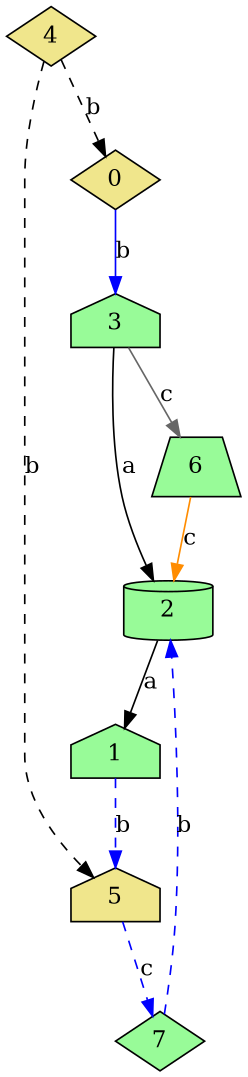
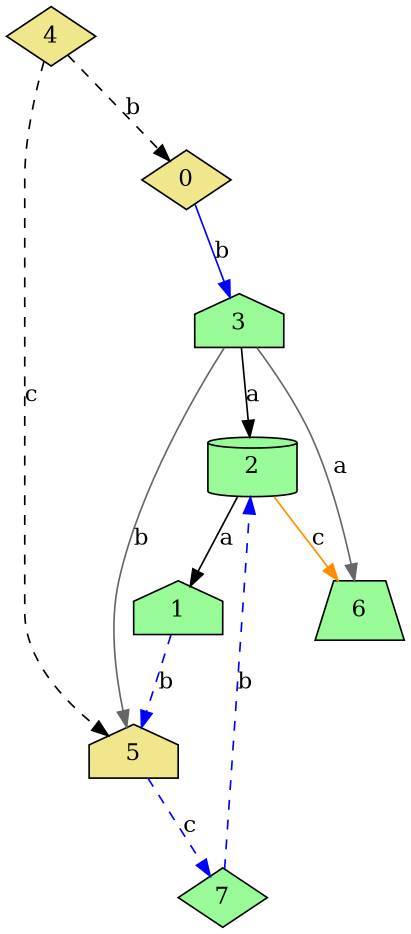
edge "3" -> "6": label "c" -> "a"
edge "4" -> "5": label "b" -> "c"
edge "3" -> "5": added, label "b"
edge "6" -> "2": reversed
